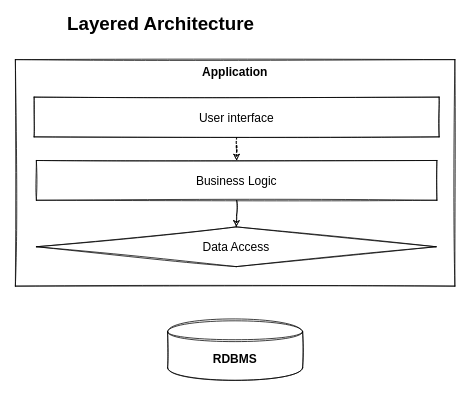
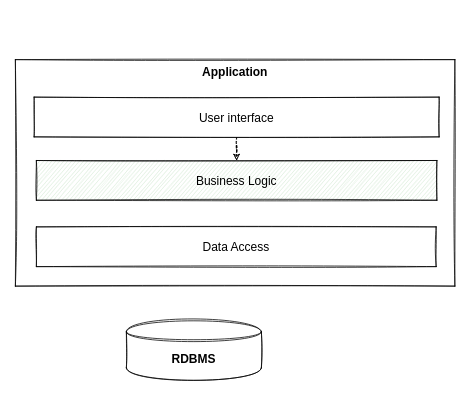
node "Layered Architecture": removed
node "Business Logic": fillcolor #ffffff -> #d5e8d4
edge "Business Logic" -> "Data Access": removed
node "Data Access": shape diamond -> rectangle
node "RDBMS": moved (235, 350) -> (194, 350)
